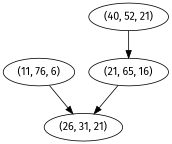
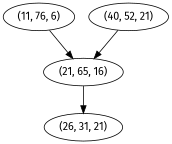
edge "(11, 76, 6)" -> "(26, 31, 21)": now "(11, 76, 6)" -> "(21, 65, 16)"
